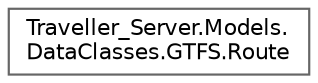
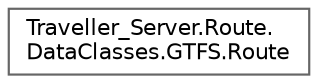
node "Traveller_Server.Models. DataClasses.GTFS.Route": label "Traveller_Server.Models. DataClasses.GTFS.Route" -> "Traveller_Server.Route. DataClasses.GTFS.Route"
